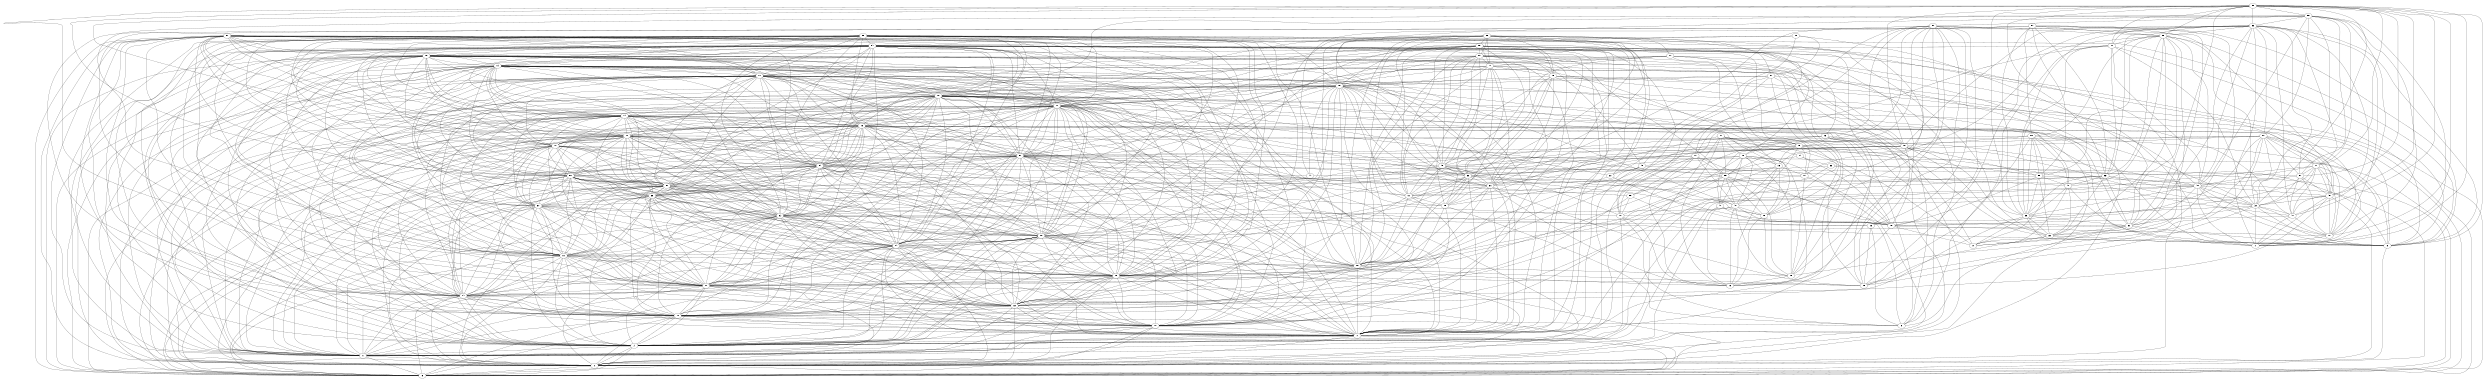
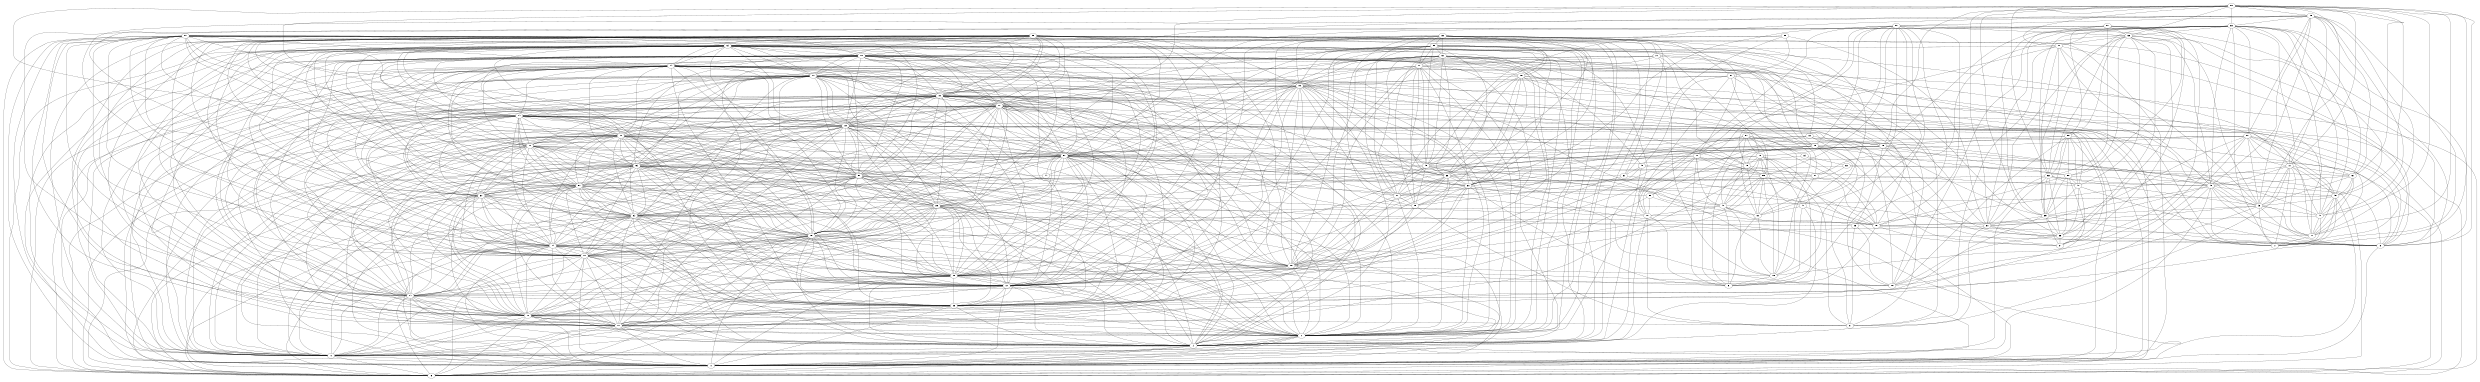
edge "70" -> "54": now "37" -> "54"
